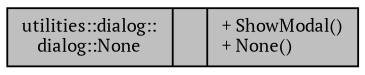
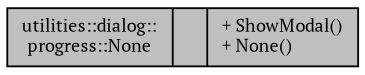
node "utilities::dialog::": text "dialog::None" -> "progress::None"
